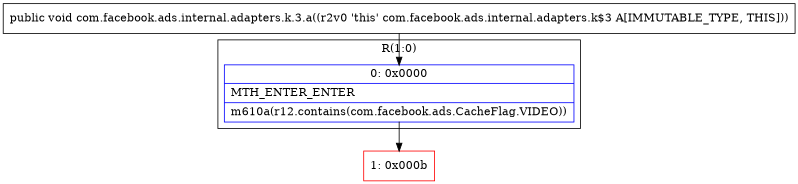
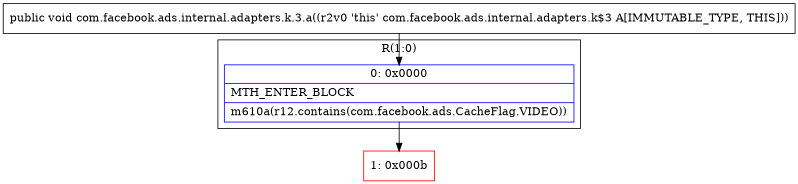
node "0: 0x0000": text "MTH_ENTER_ENTER" -> "MTH_ENTER_BLOCK"
